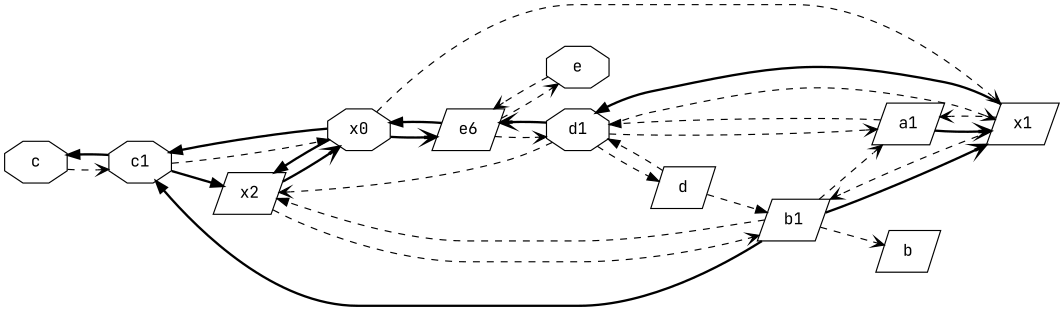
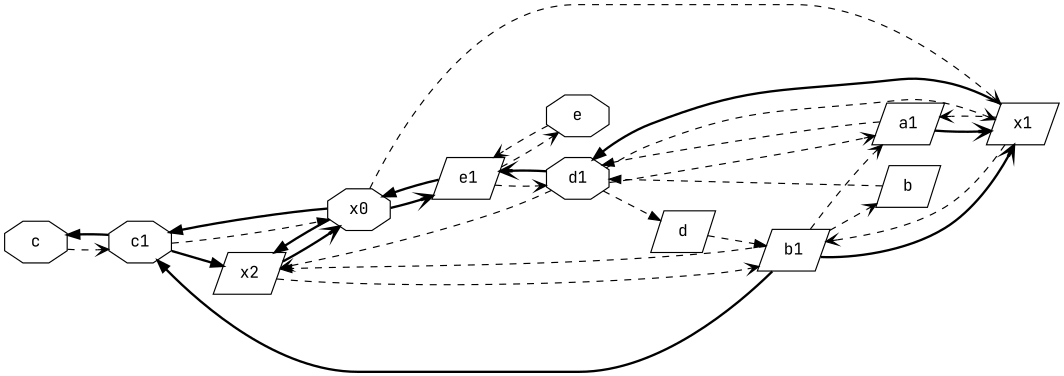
node "e6": label "e6" -> "e1"
edge "d" -> "d1": now "b" -> "d1"
